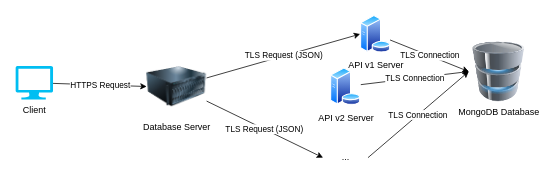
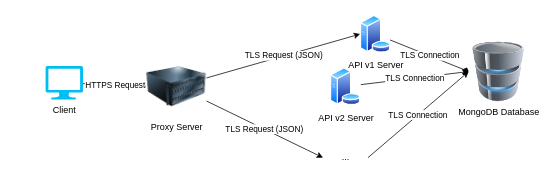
edge "API v1 Server" -> "MongoDB Database": arrowhead classic -> diamond
edge "API v2 Server" -> "MongoDB Database": arrowhead diamond -> classic
node "Client": moved (34, 83) -> (64, 83)
node "Database Server": label "Database Server" -> "Proxy Server"
